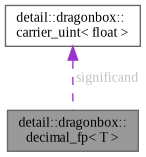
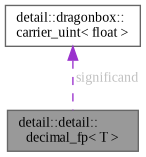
node "detail::dragonbox:: decimal_fp< T >": label "detail::dragonbox:: decimal_fp< T >" -> "detail::detail:: decimal_fp< T >"
